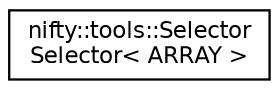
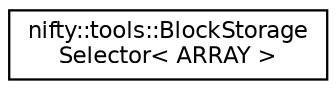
node "nifty::tools::Selector Selector< ARRAY >": label "nifty::tools::Selector Selector< ARRAY >" -> "nifty::tools::BlockStorage Selector< ARRAY >"
